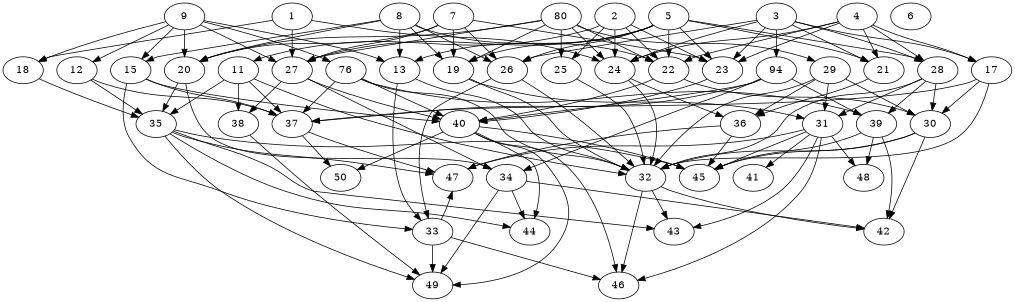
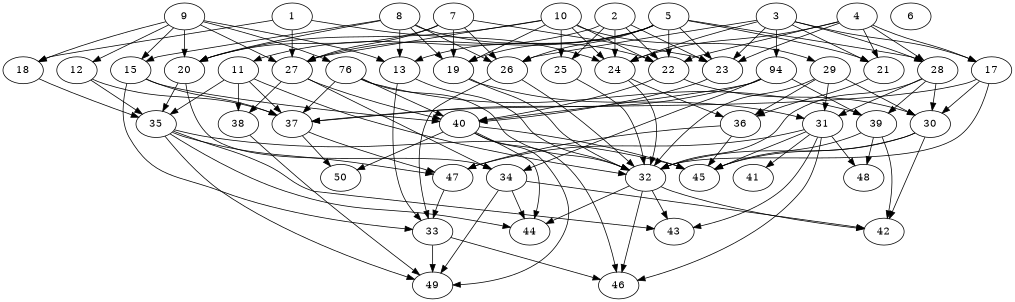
node "80": label "80" -> "10"
edge "32" -> "44": added
edge "33" -> "47": reversed
